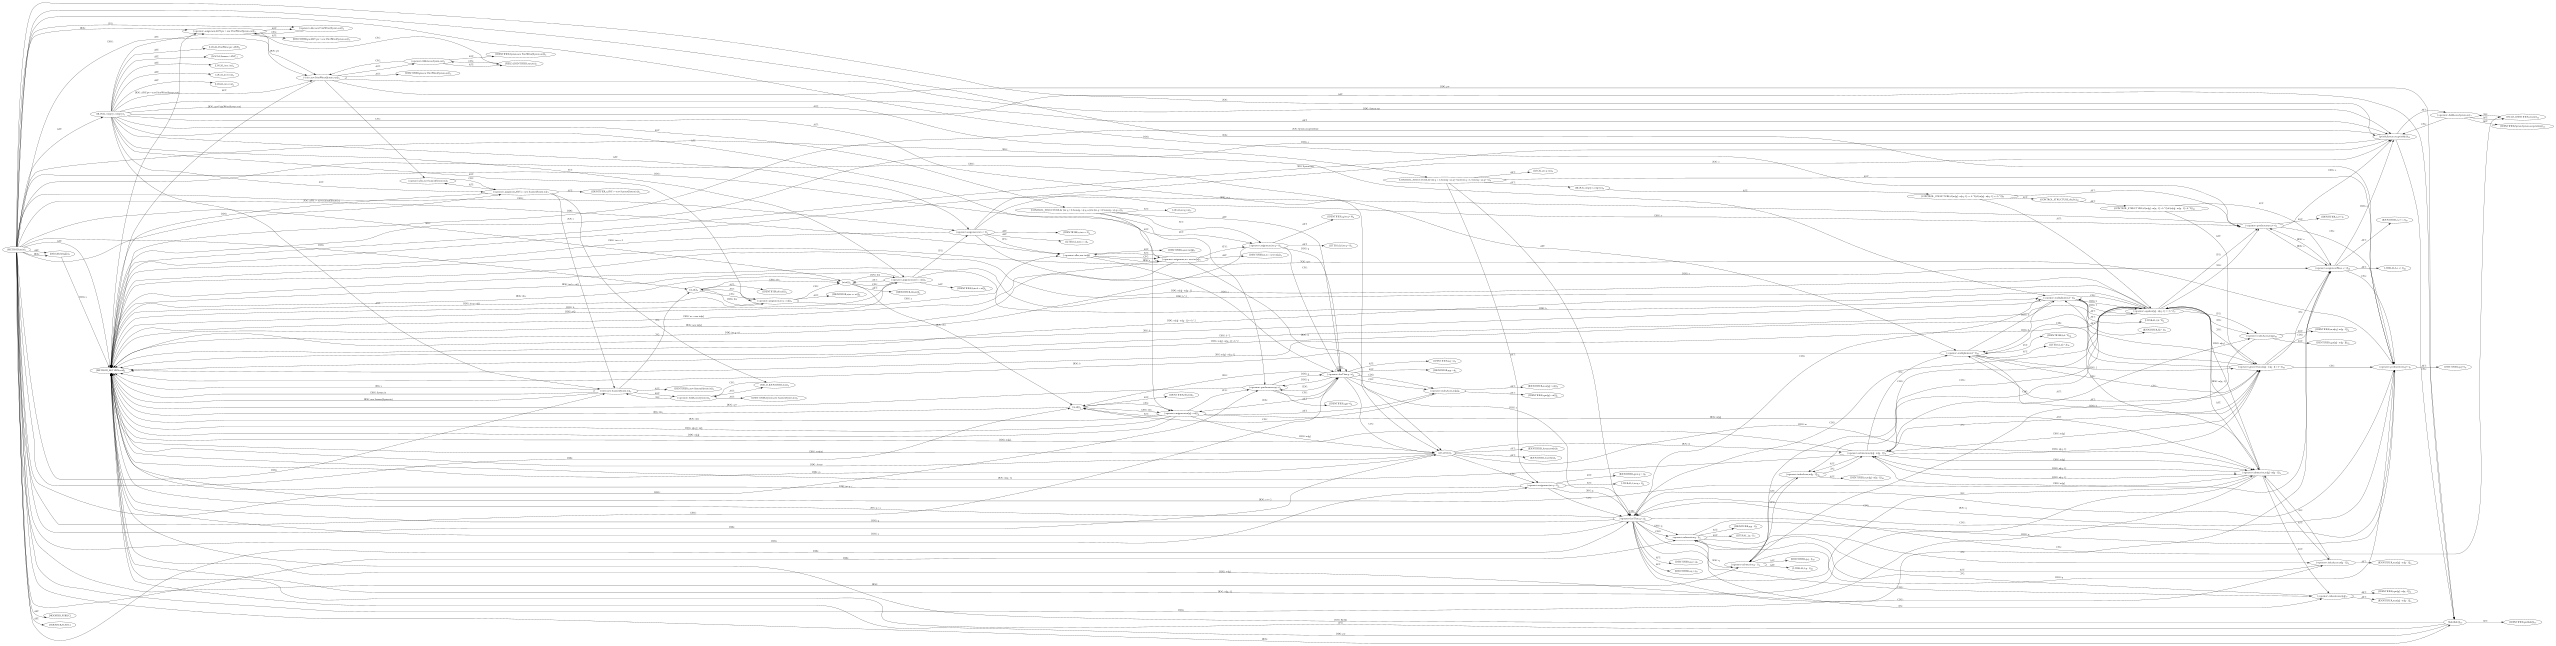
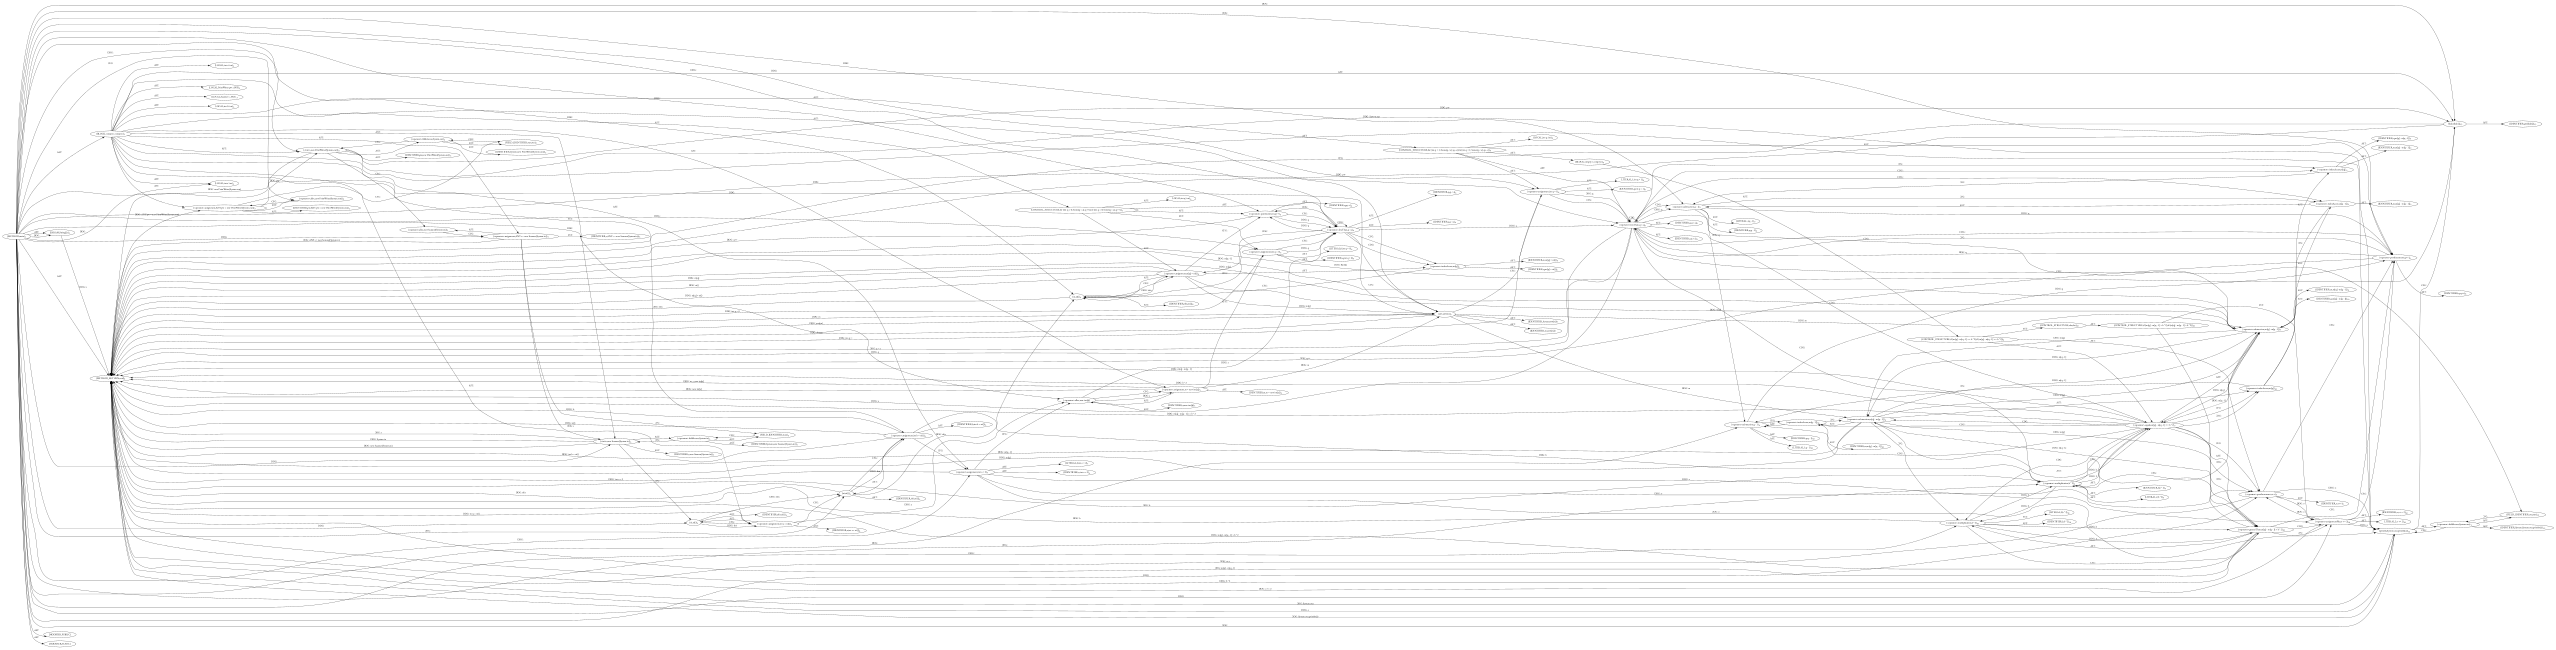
edge "(METHOD,main)" -> "(<operator>.assignment,ANY pw = new PrintWriter(System.out))": now "(METHOD,main)" -> "(LOCAL,int a: int)"
